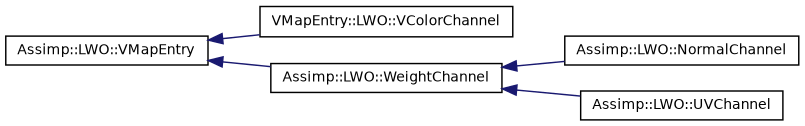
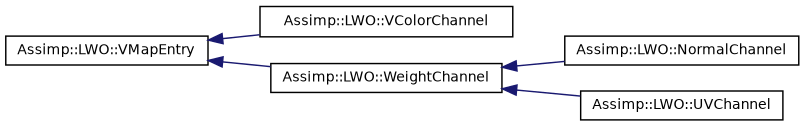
node "VMapEntry::LWO::VColorChannel": label "VMapEntry::LWO::VColorChannel" -> "Assimp::LWO::VColorChannel"
